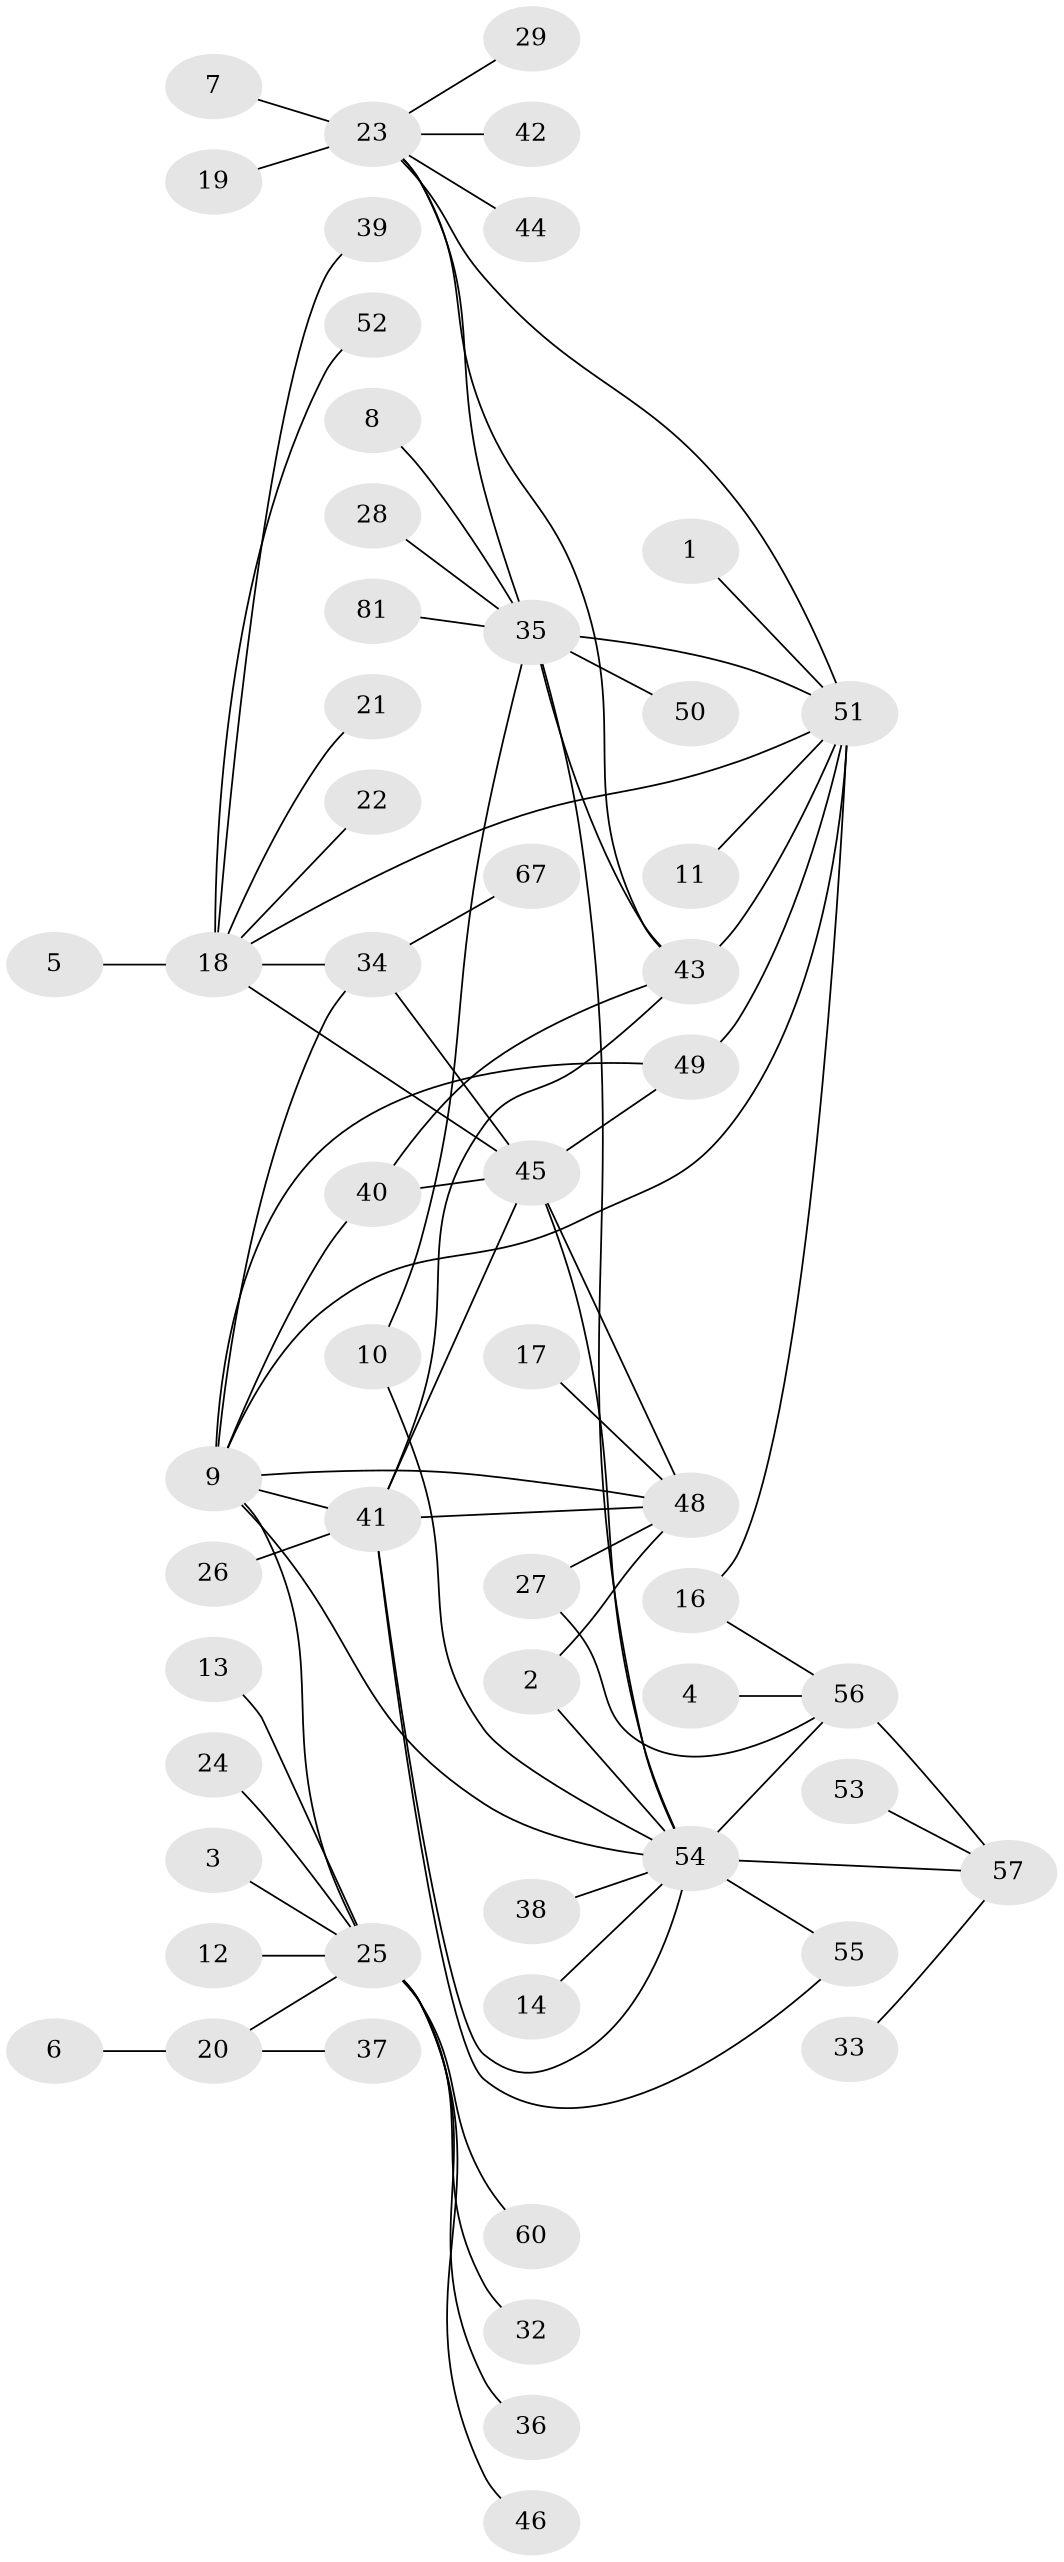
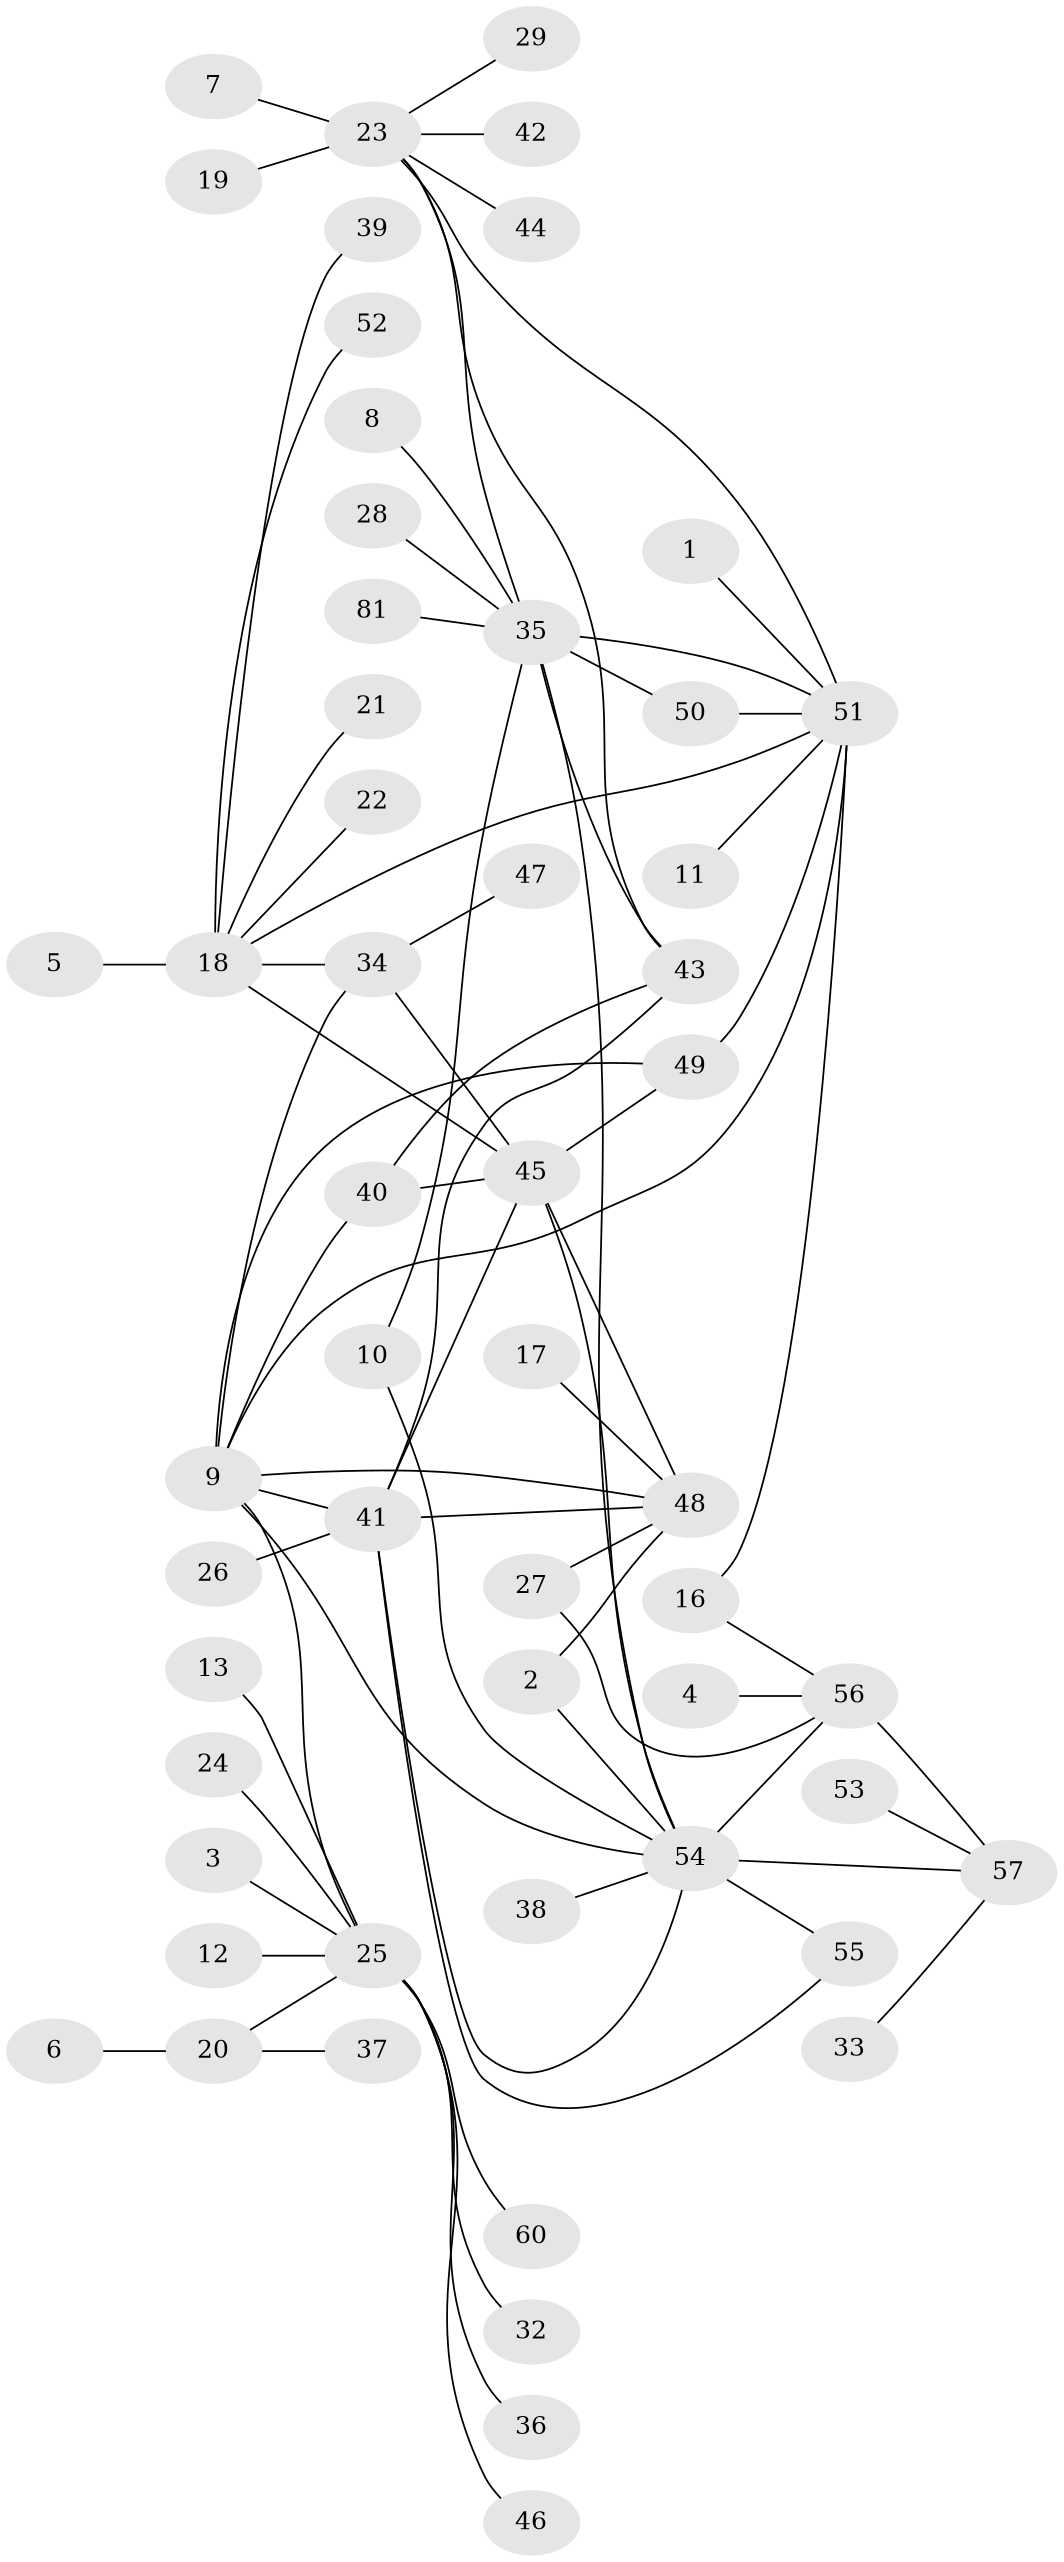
edge "51" -- "43": now "51" -- "50"
node "67": label "67" -> "47"
node "14": removed
